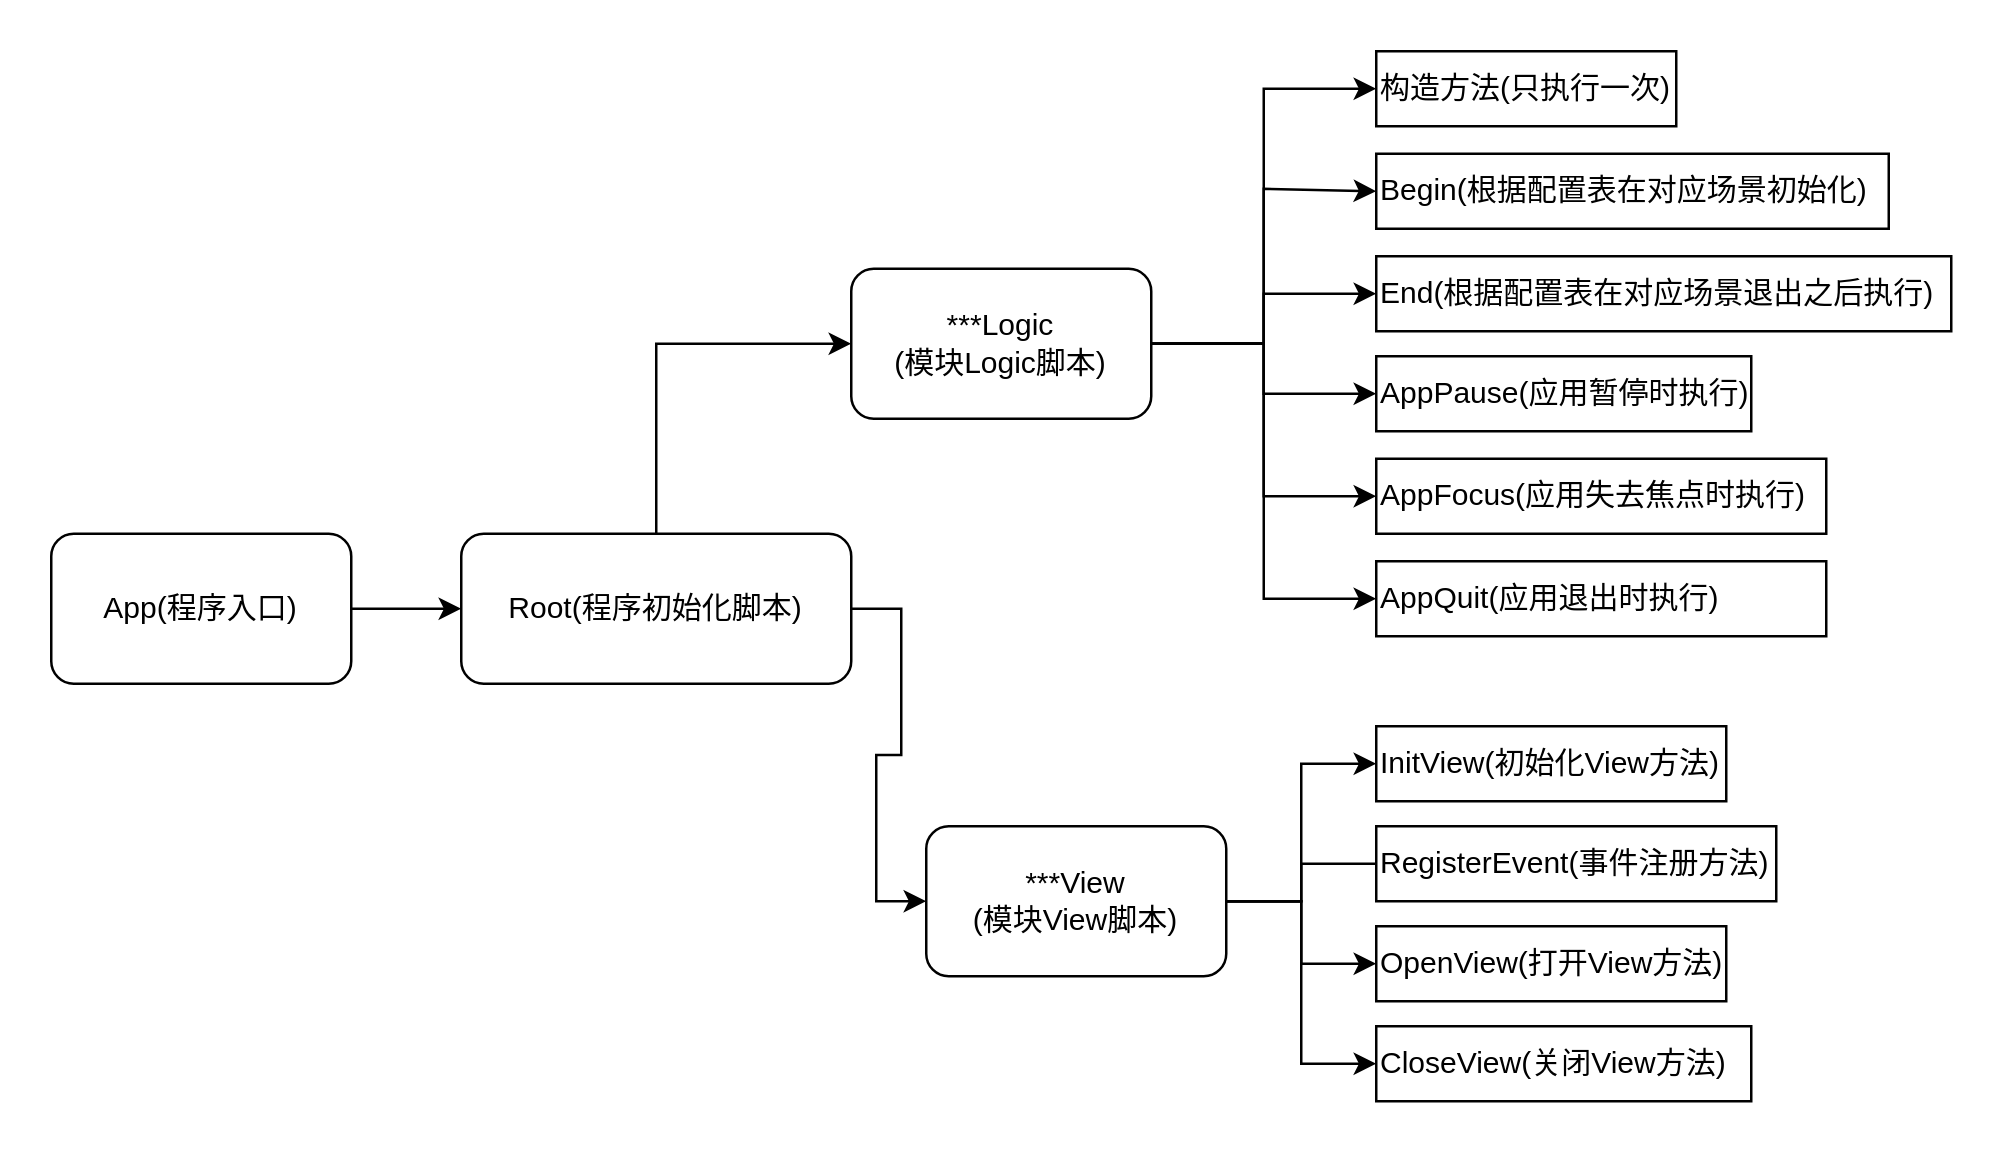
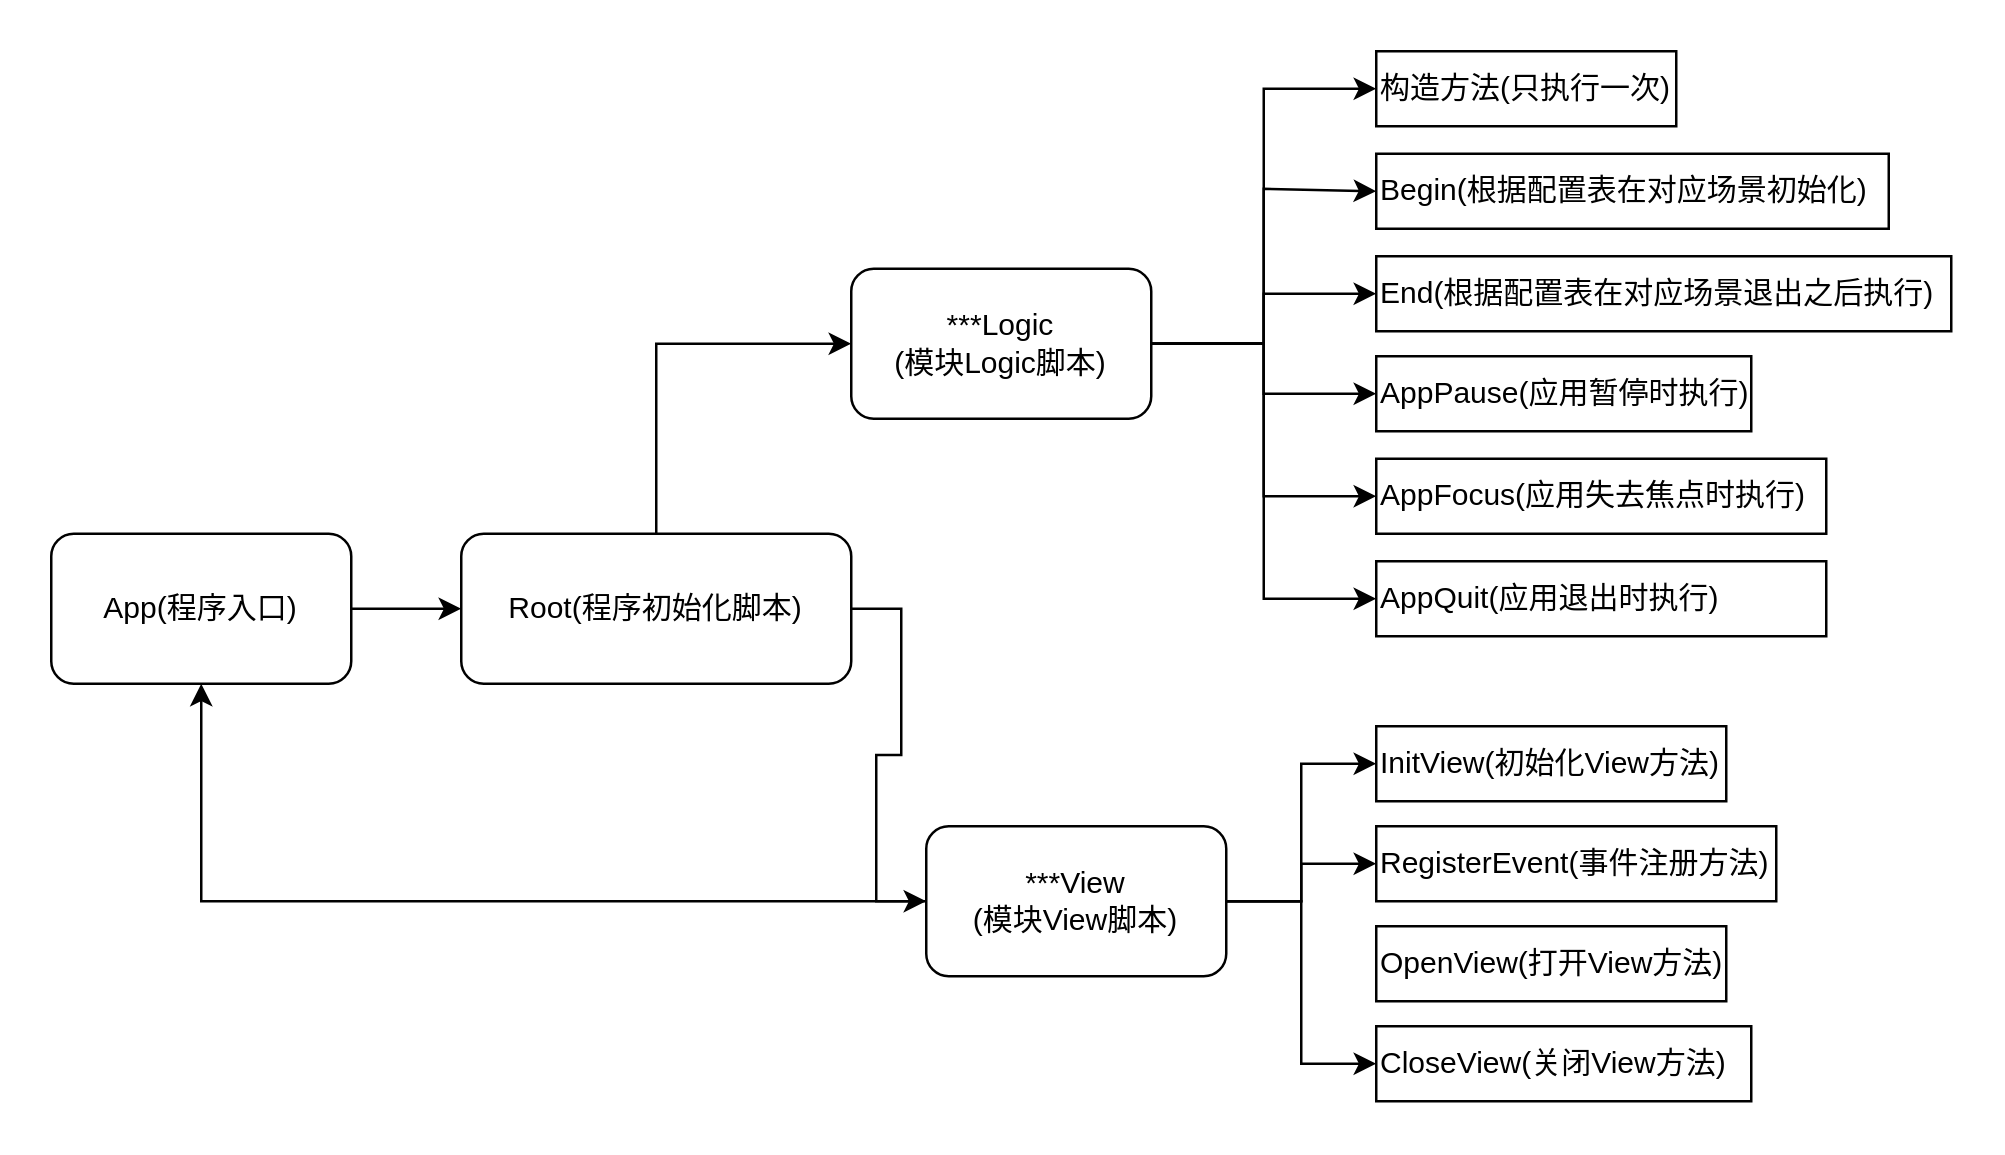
edge "RegisterEvent(事件注册方法)" -- "***View (模块View脚本)": arrowhead none -> classic
edge "***View (模块View脚本)" -> "OpenView(打开View方法)": now "***View (模块View脚本)" -> "App(程序入口)"
